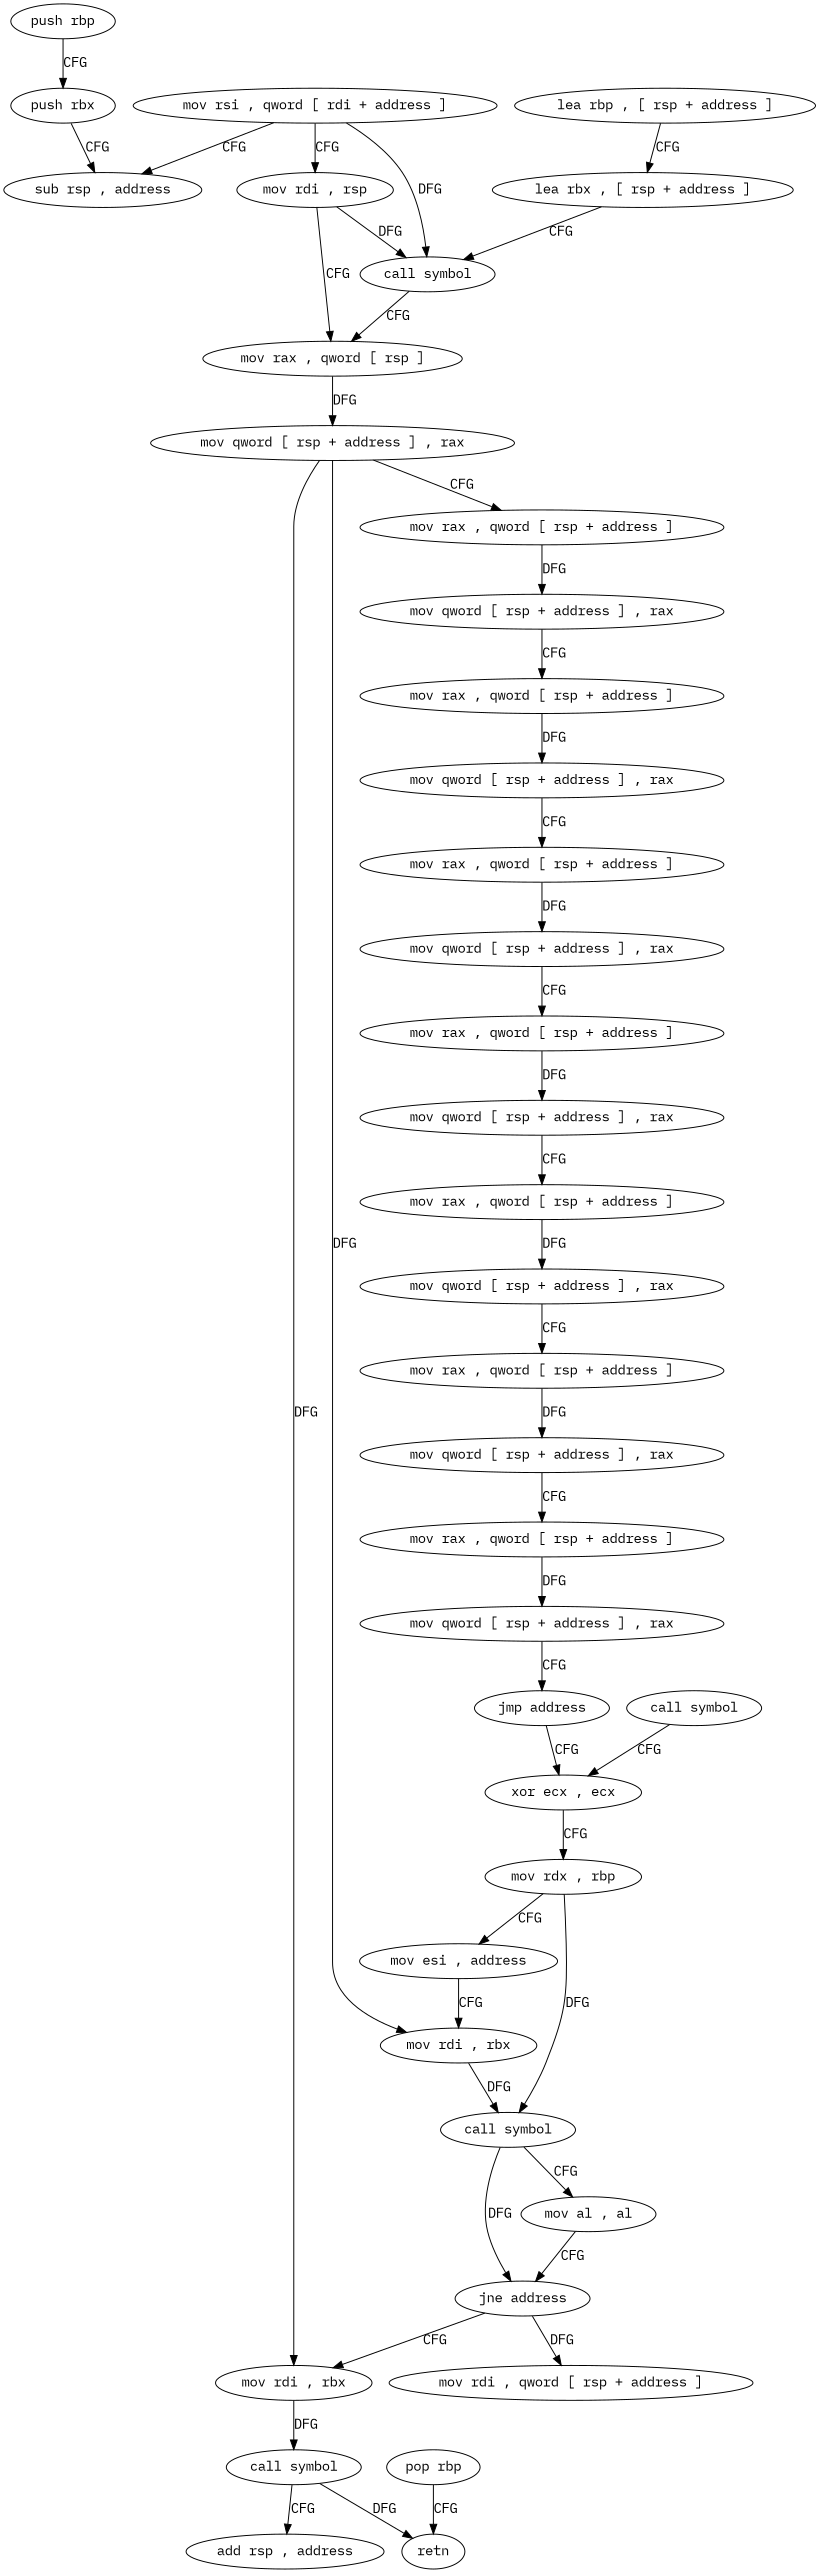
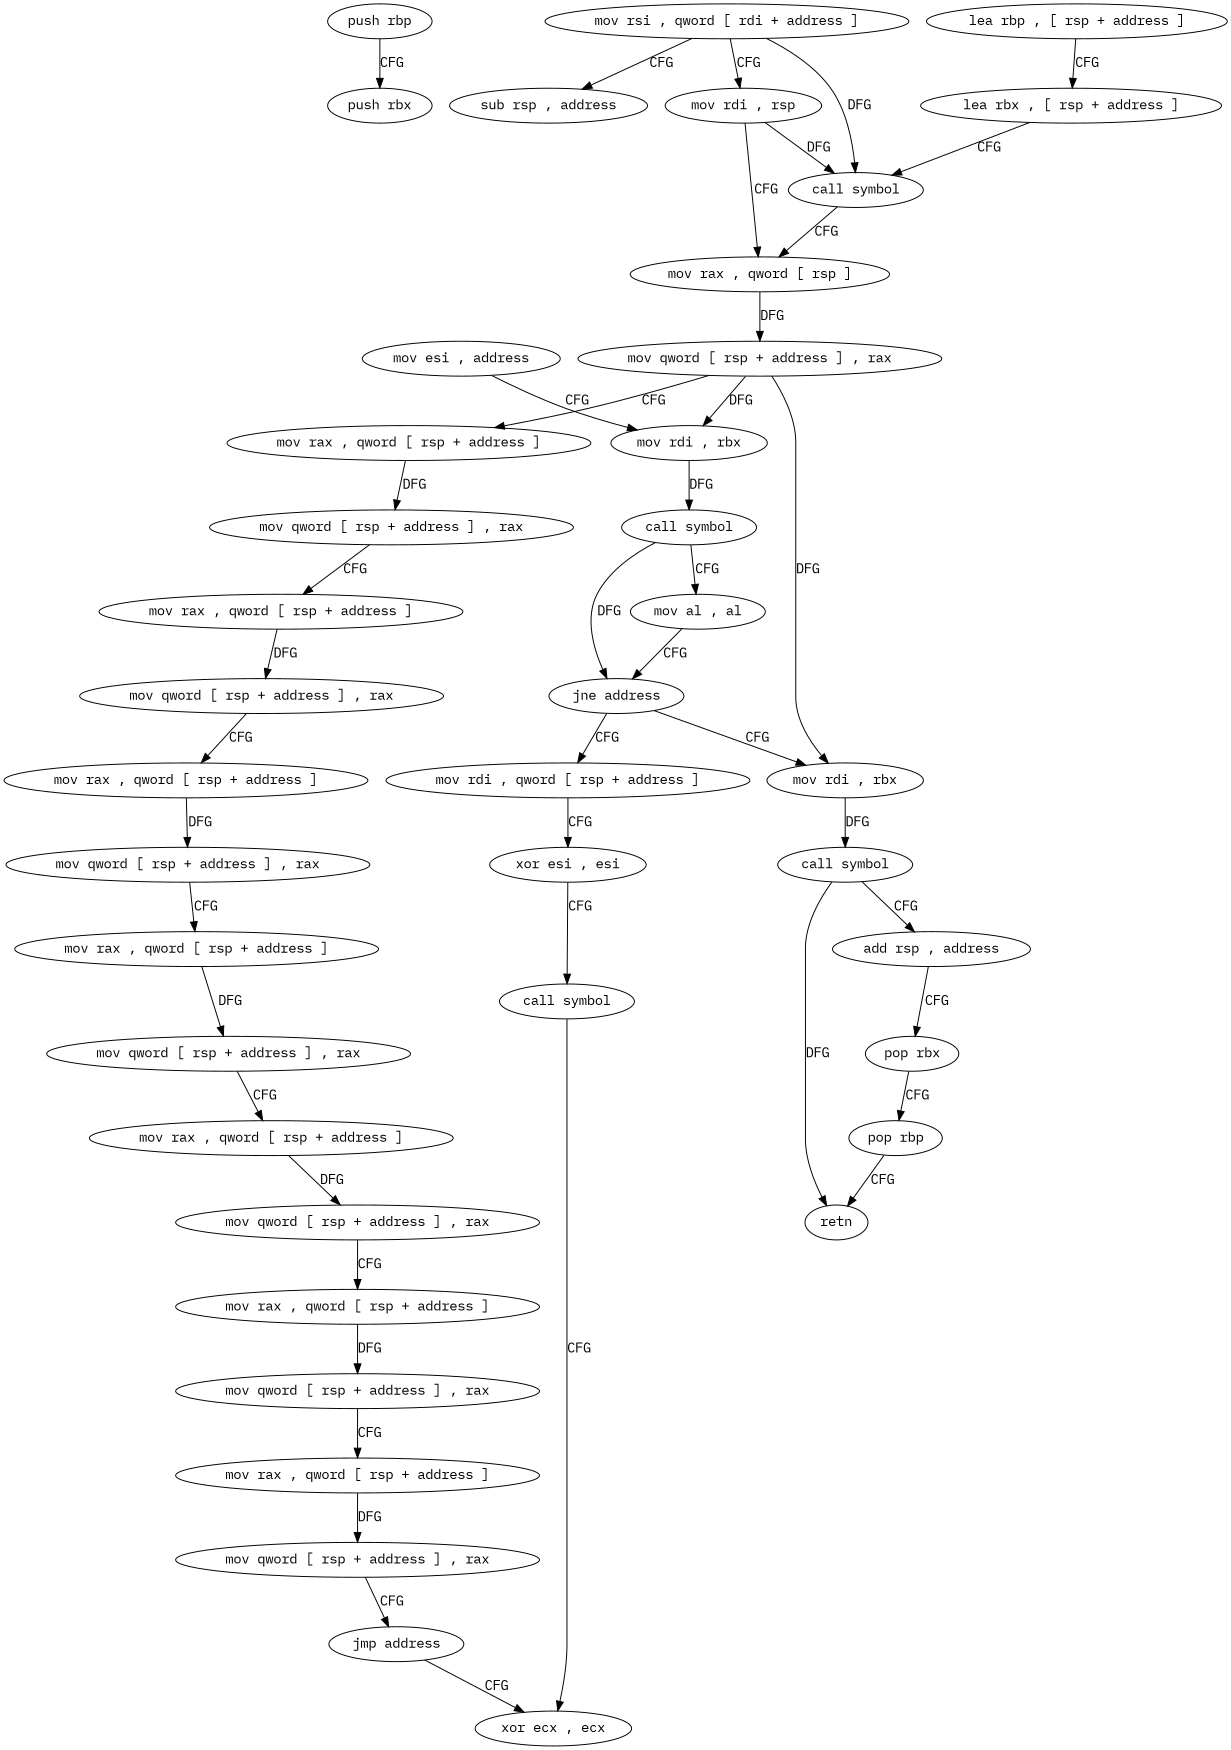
edge "push rbx" -> "sub rsp , address": removed, label "CFG"
node "xor esi , esi": added
node "pop rbx": added
node "mov rdx , rbp": removed
edge "jne address" -> "mov rdi , qword [ rsp + address ]": label "DFG" -> "CFG"
